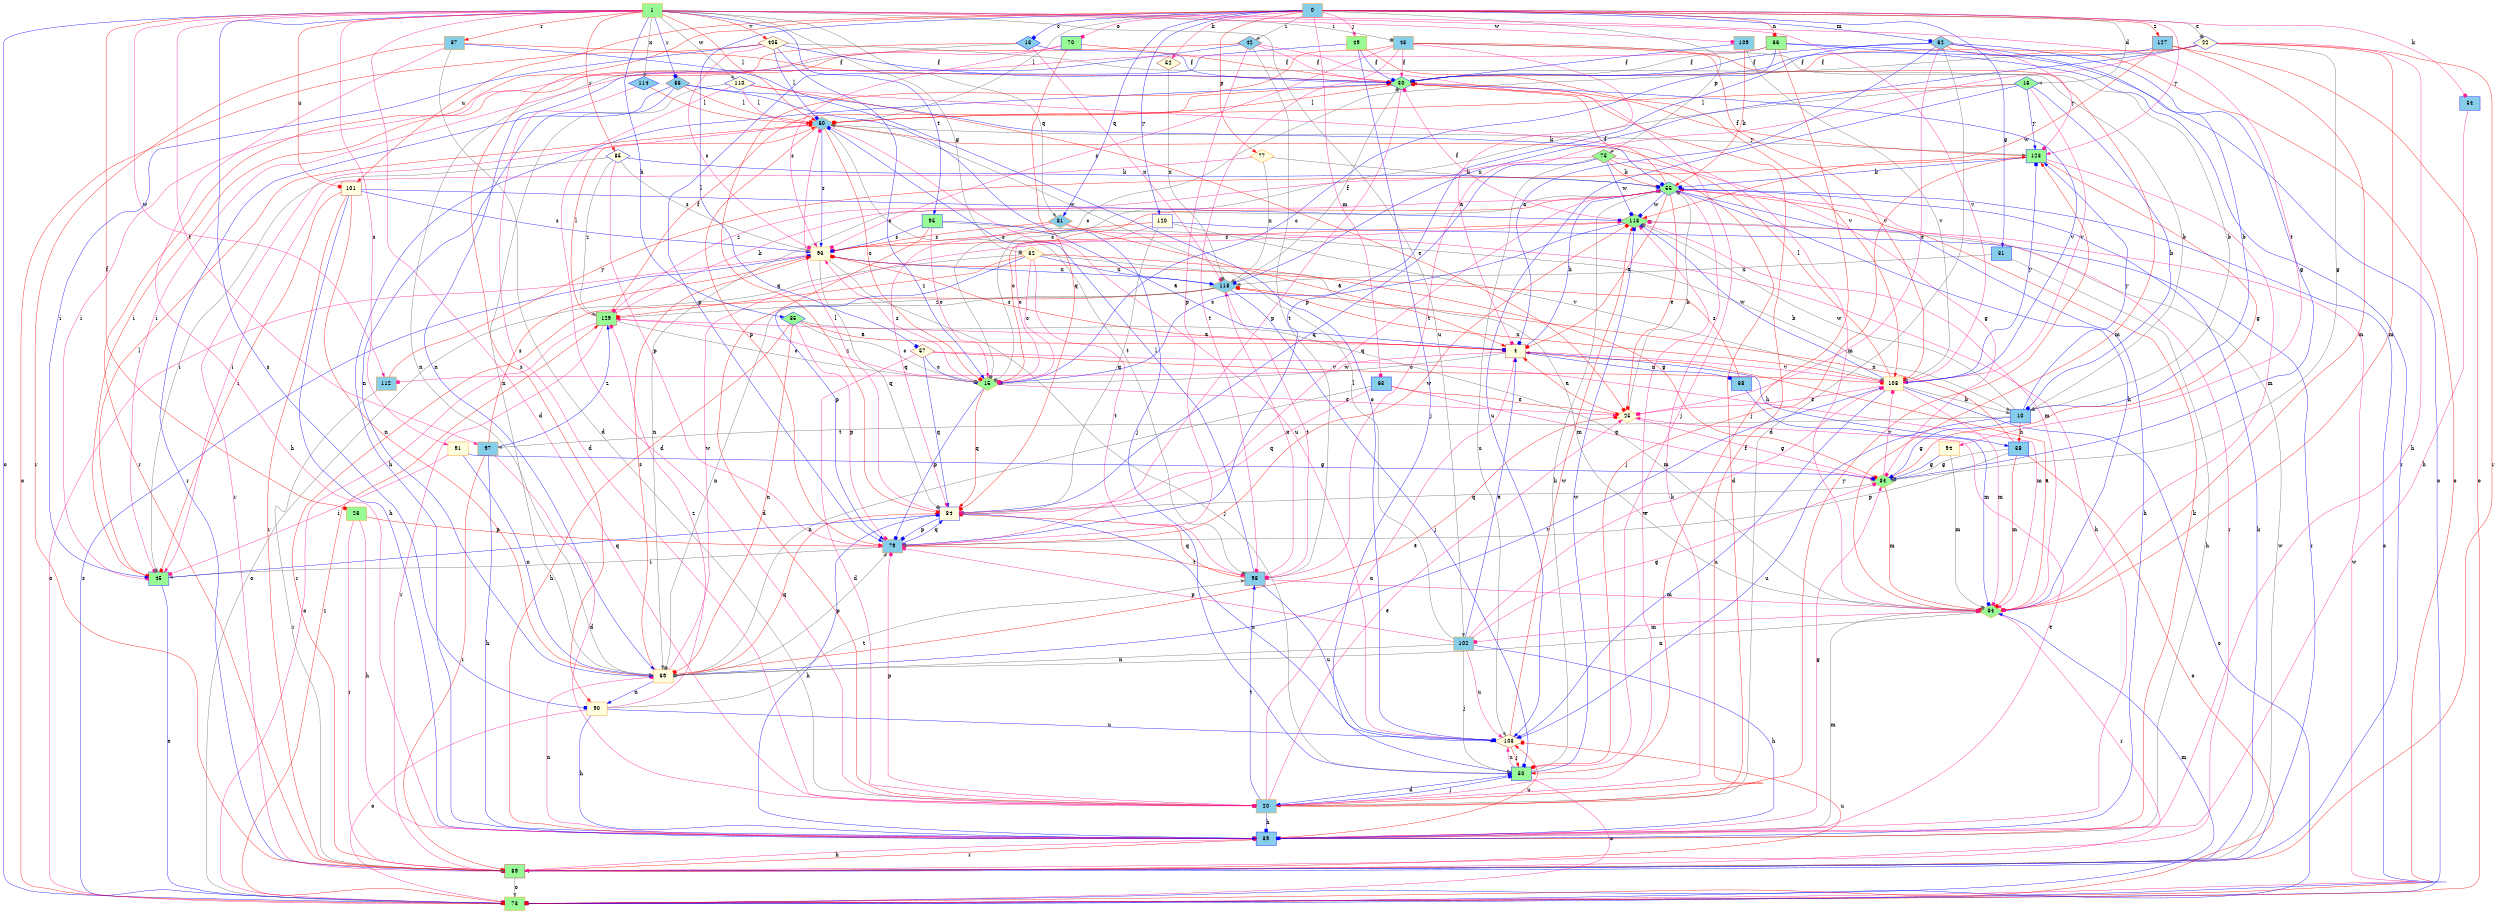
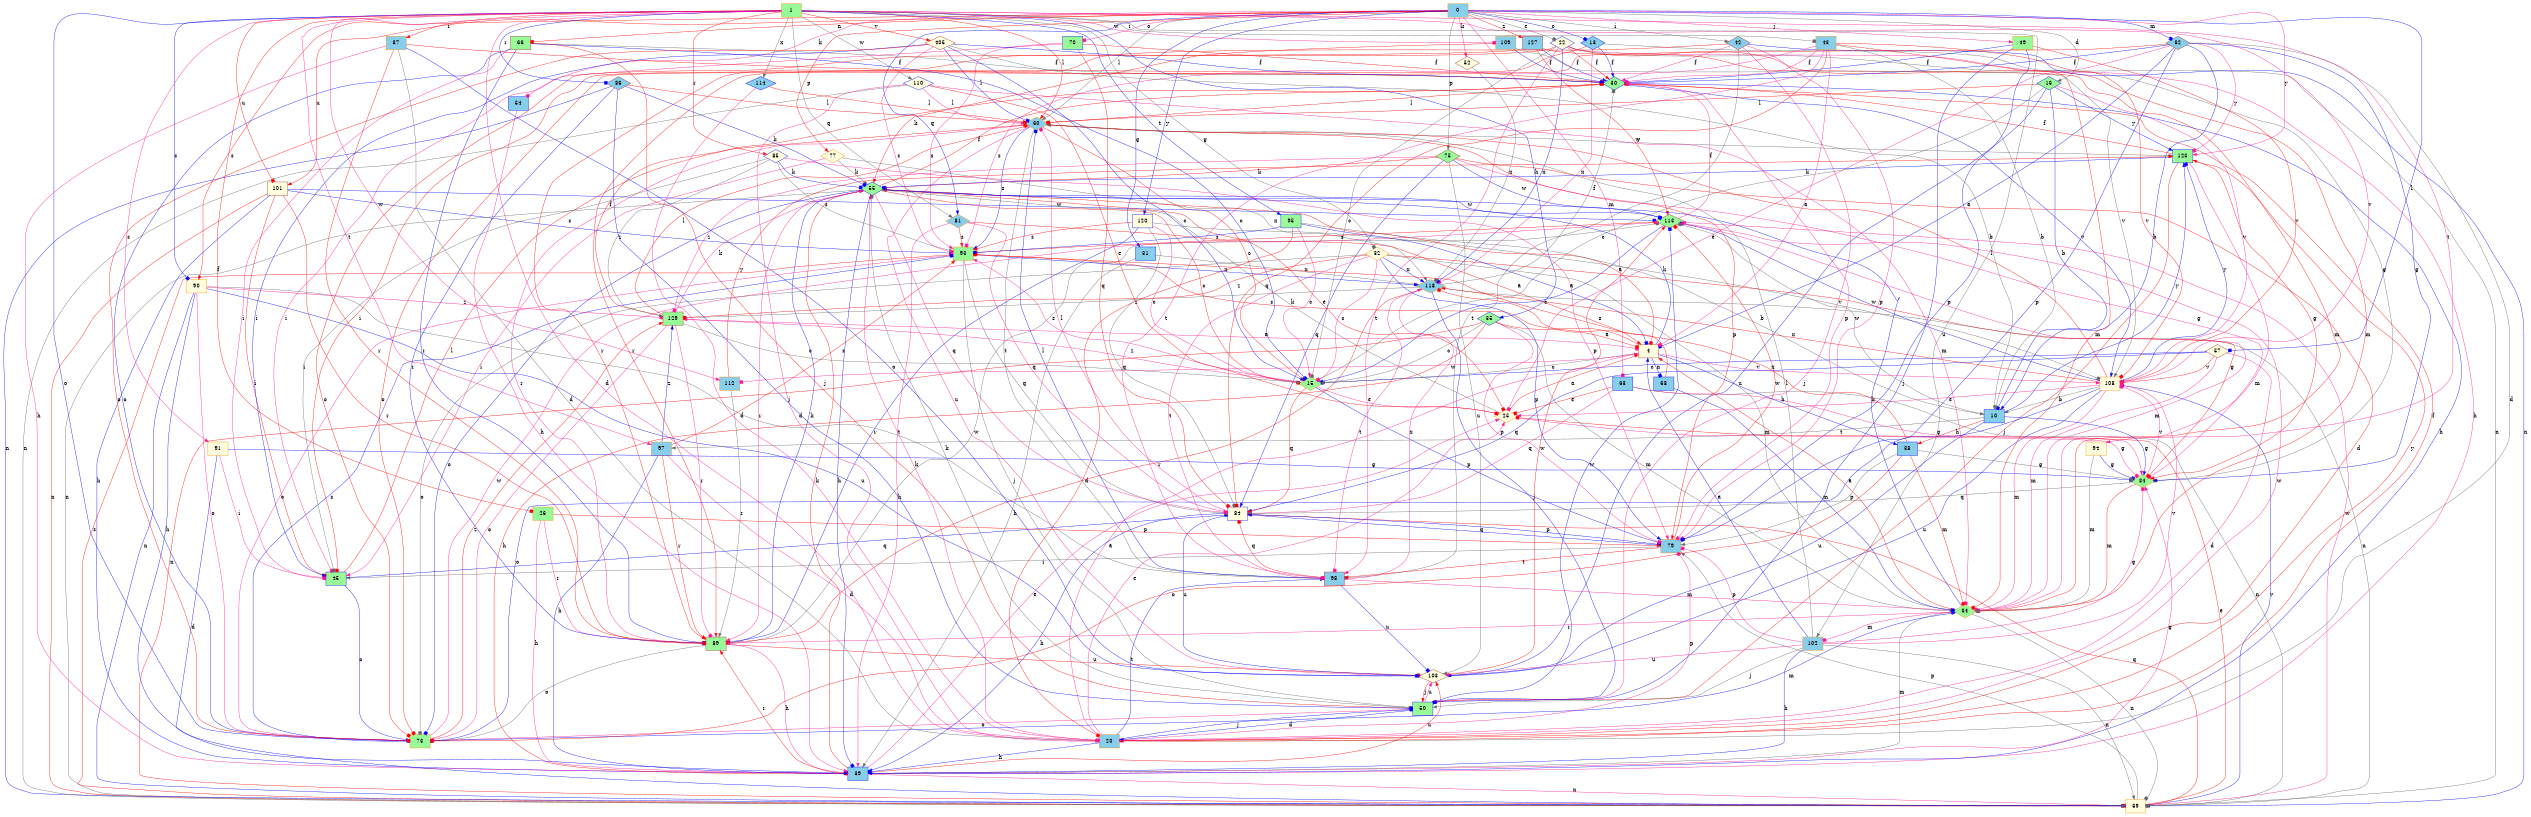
node "93": fillcolor lightyellow -> palegreen
edge "91" -> "69": label "n" -> "d"
edge "69" -> "90": reversed
